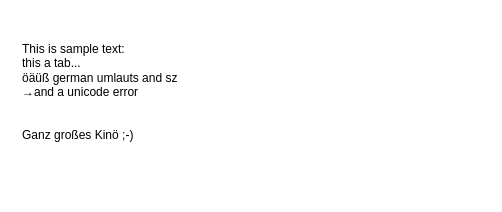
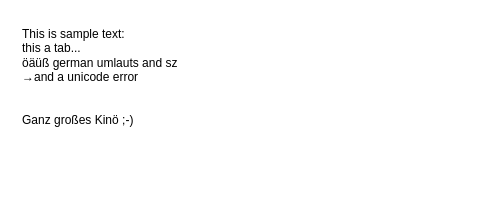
node "This is sample text: this a tab... öäüß german umlauts and sz →and a unicode error Ganz großes Kinö ;-)": moved (251, 121) -> (251, 106)
